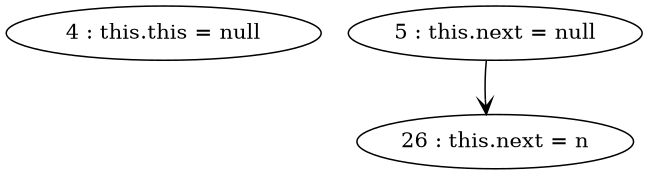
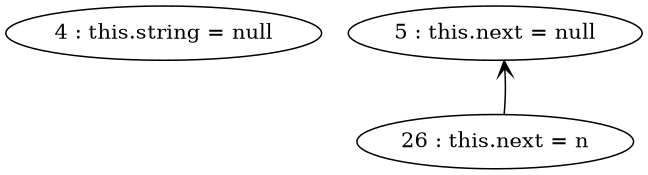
node "4 : this.this = null": label "4 : this.this = null" -> "4 : this.string = null"
edge "5 : this.next = null" -> "26 : this.next = n": reversed
